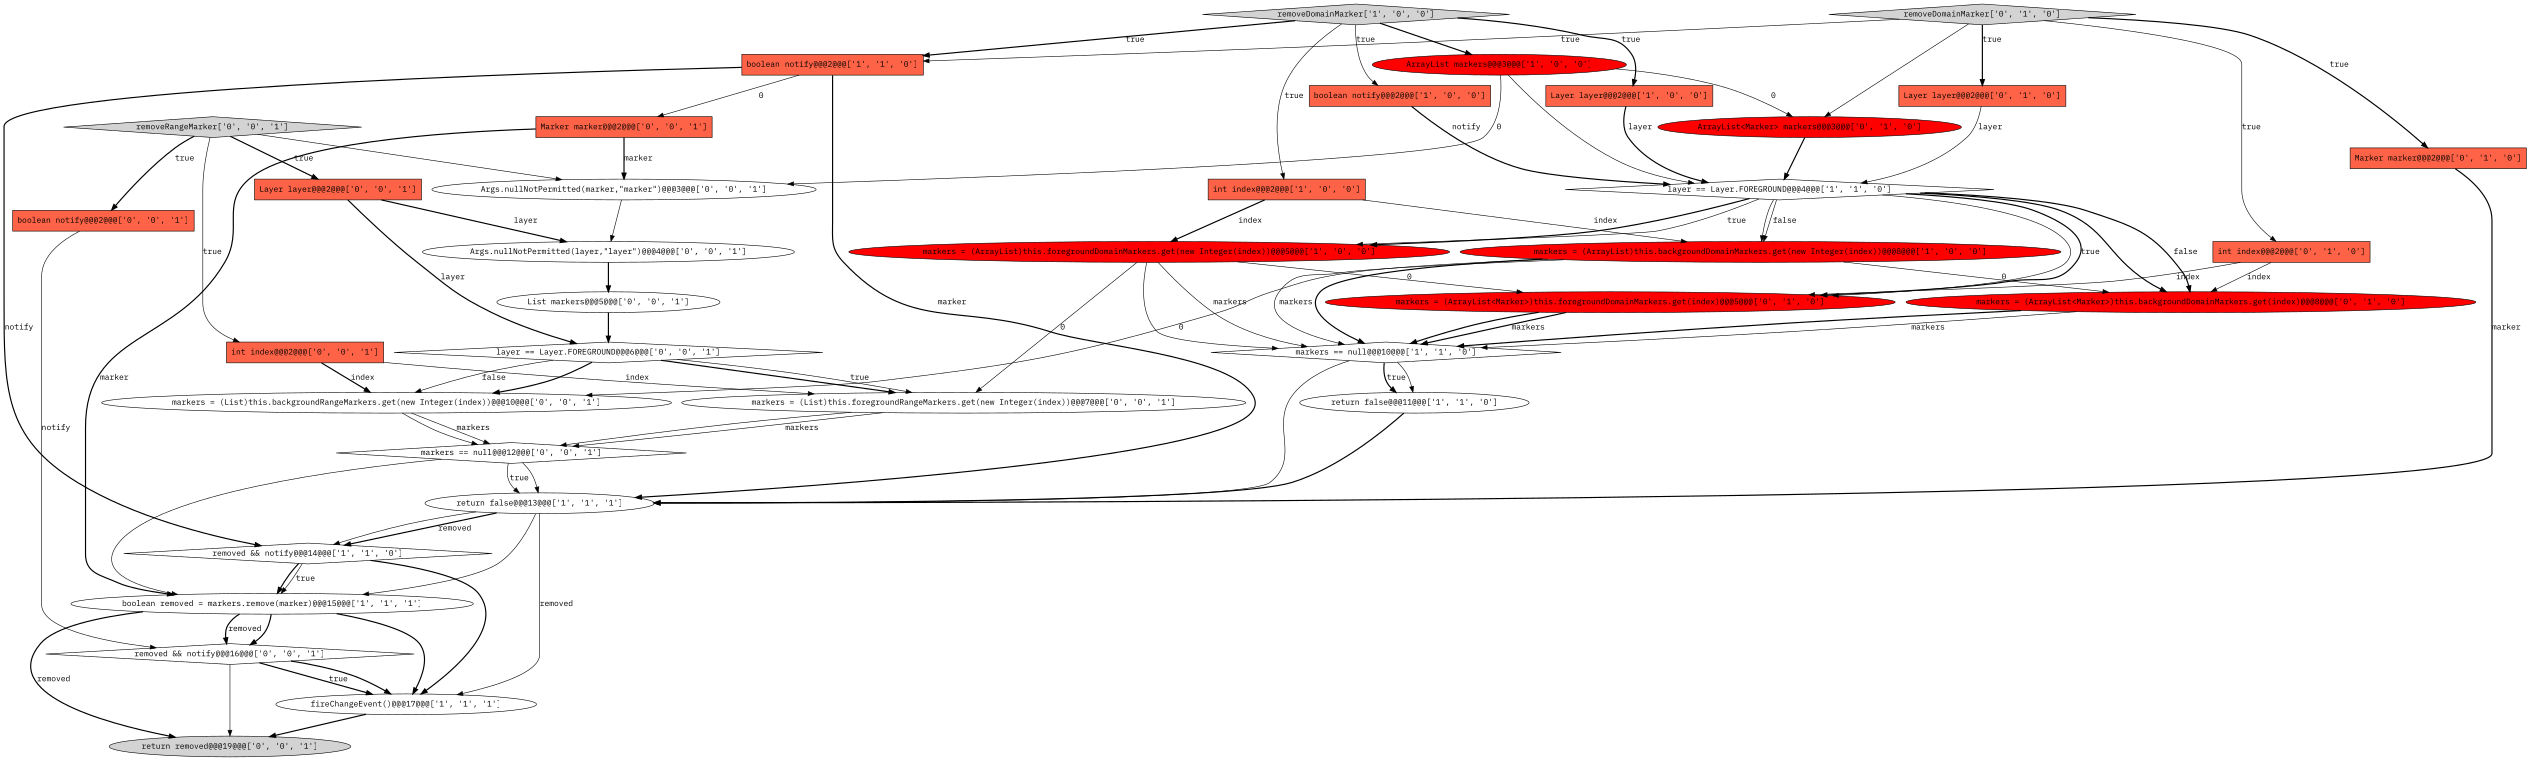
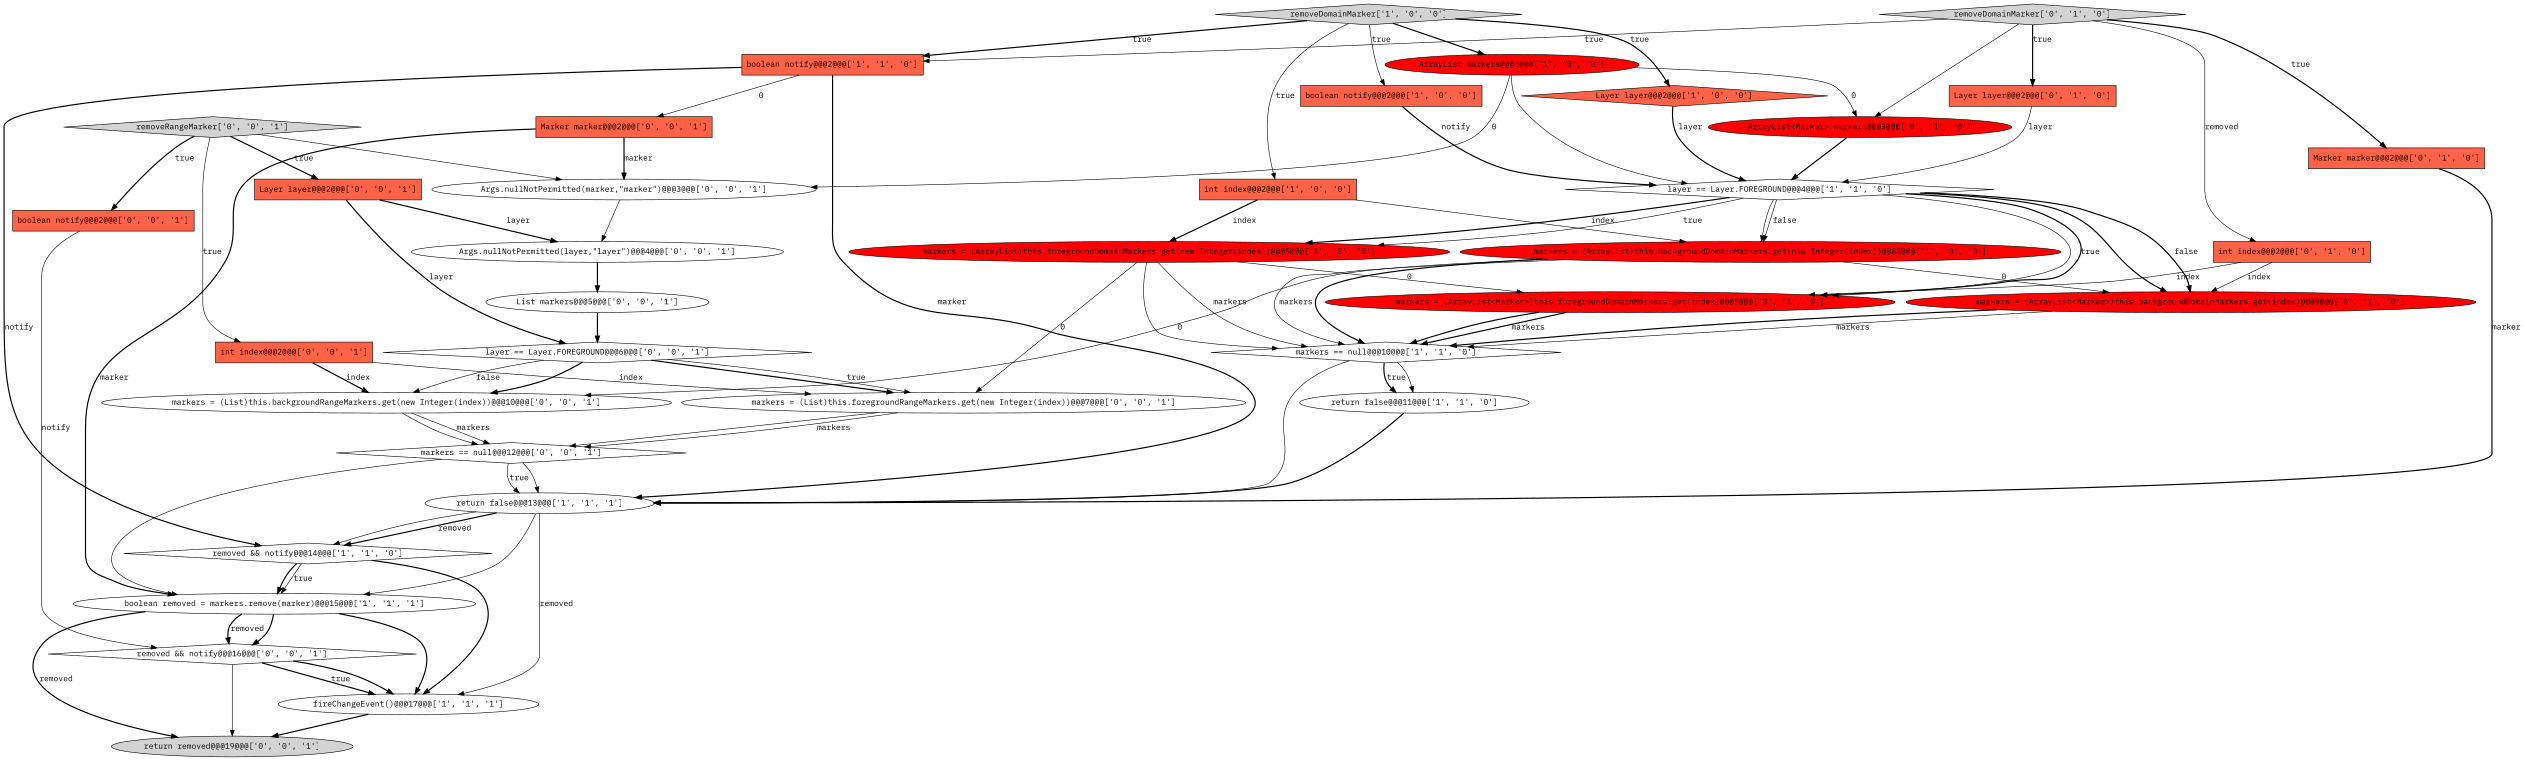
node "Layer layer@@@2@@@['1', '0', '0']": shape box -> diamond
edge "removeDomainMarker['0', '1', '0']" -> "int index@@@2@@@['0', '1', '0']": label "true" -> "removed"
